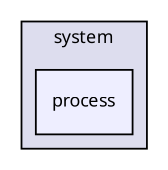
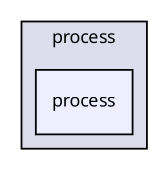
cluster "system": label "system" -> "process"
